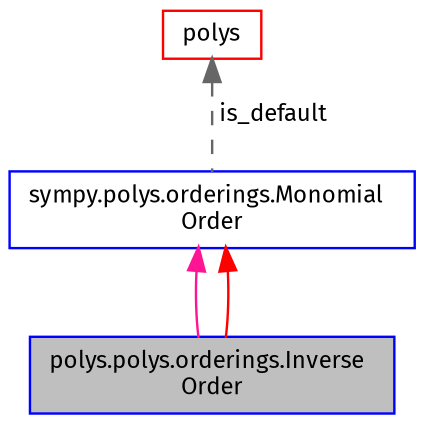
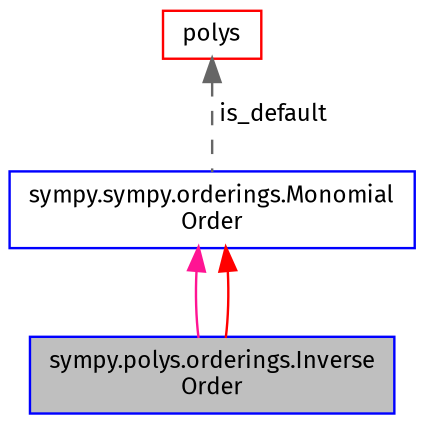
node "sympy.polys.orderings.Monomial Order": label "sympy.polys.orderings.Monomial Order" -> "sympy.sympy.orderings.Monomial Order"
node "polys.polys.orderings.Inverse Order": label "polys.polys.orderings.Inverse Order" -> "sympy.polys.orderings.Inverse Order"
